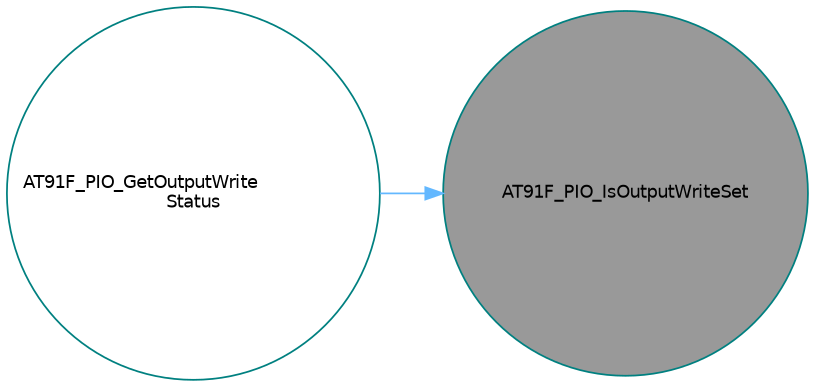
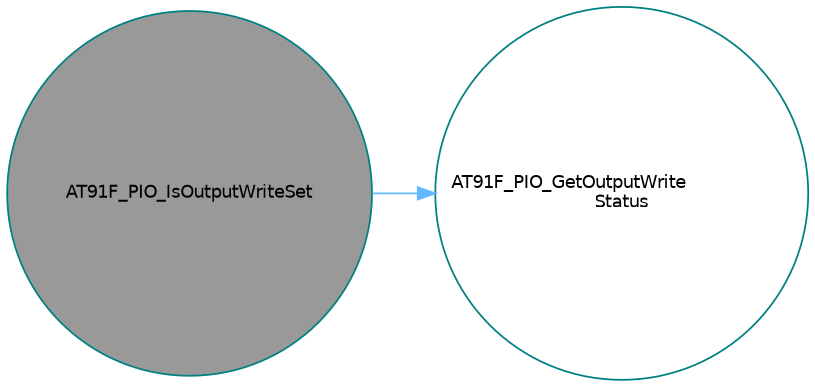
edge "AT91F_PIO_GetOutputWrite Status" -> "AT91F_PIO_IsOutputWriteSet": reversed
